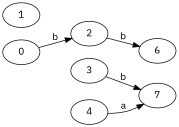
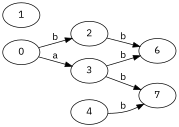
edge "0" -> "3": added, label "a"
edge "3" -> "6": added, label "b"
edge "4" -> "7": label "a" -> "b"
